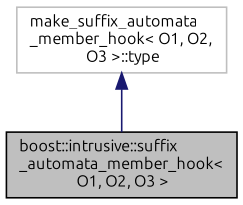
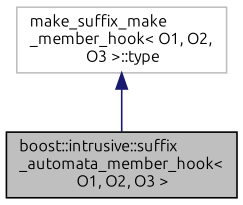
node "make_suffix_automata _member_hook< O1, O2, O3 >::type": label "make_suffix_automata _member_hook< O1, O2, O3 >::type" -> "make_suffix_make _member_hook< O1, O2, O3 >::type"
